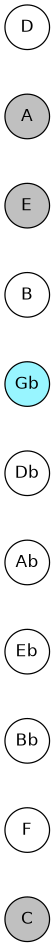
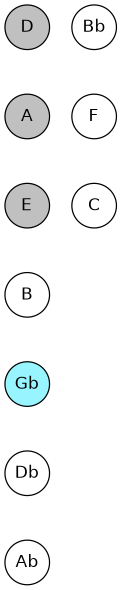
node "D": fillcolor white -> gray
node "Eb": removed
node "C": fillcolor gray -> white
